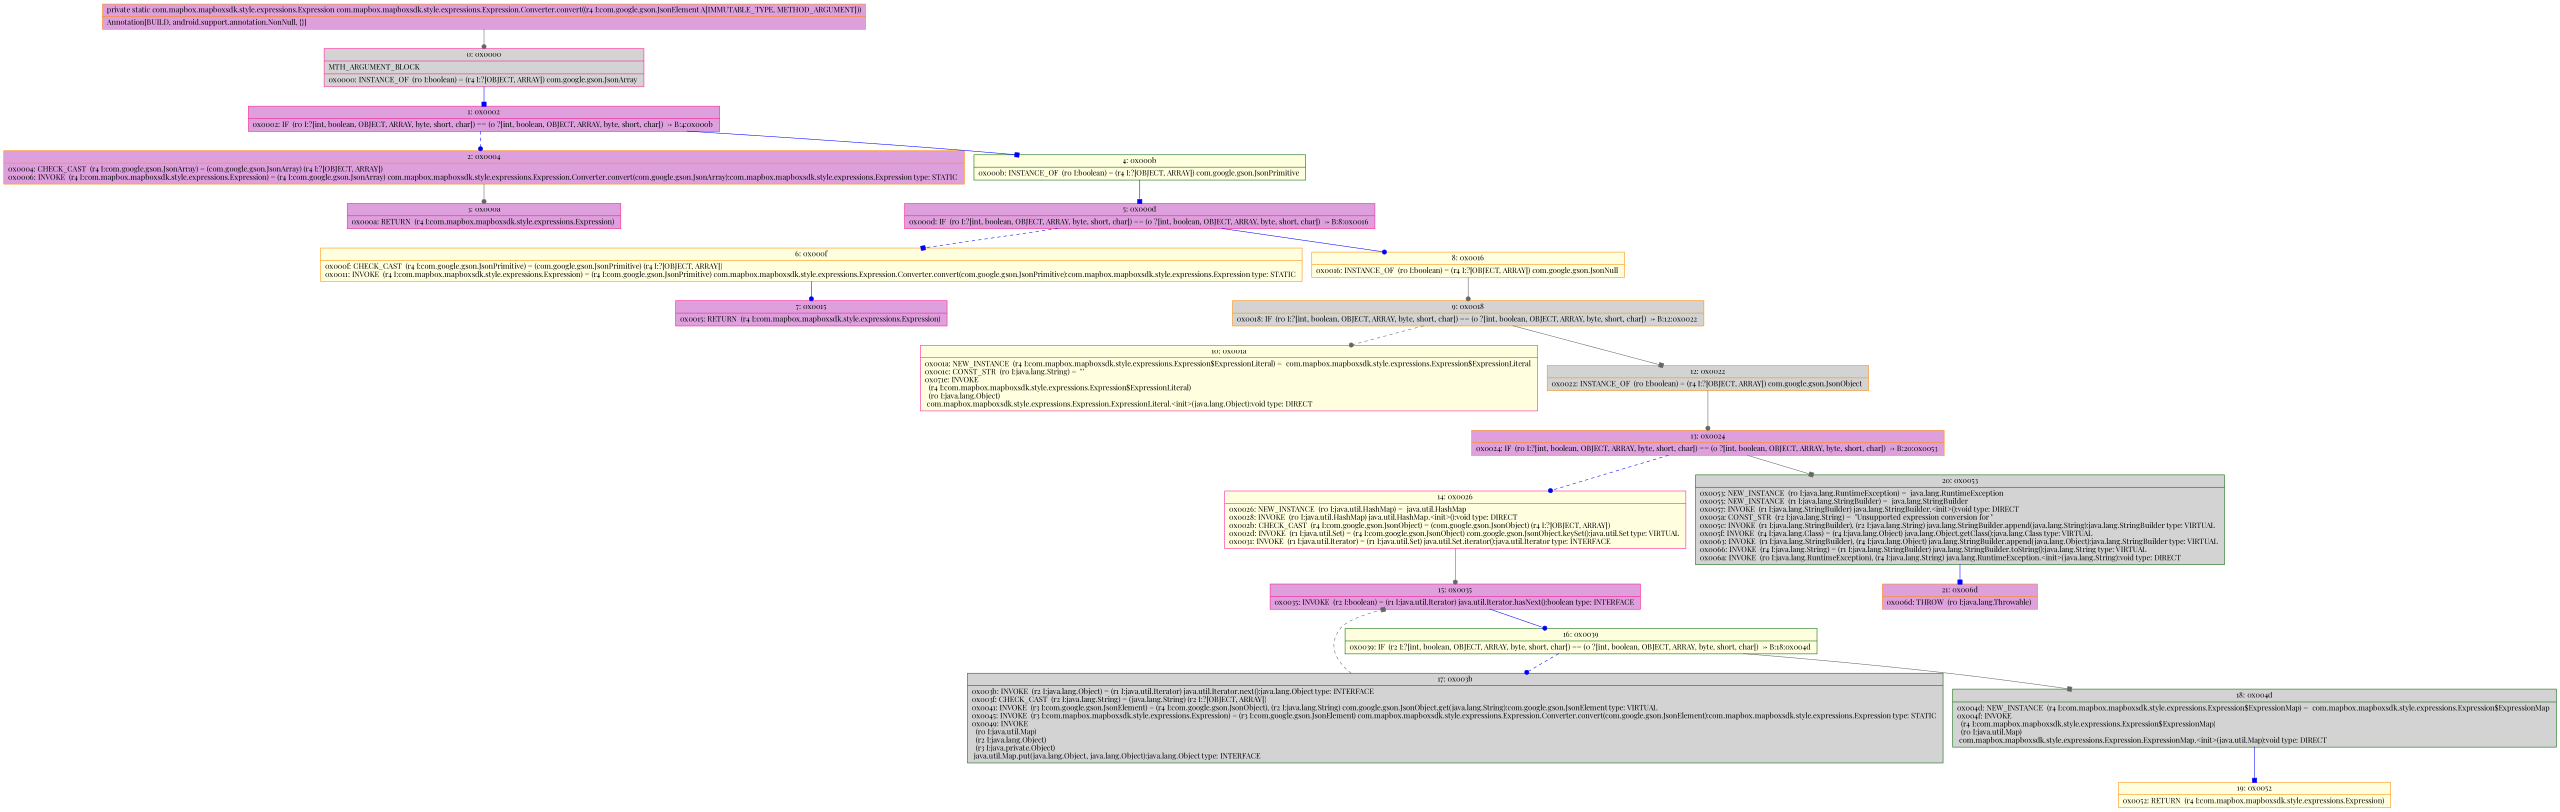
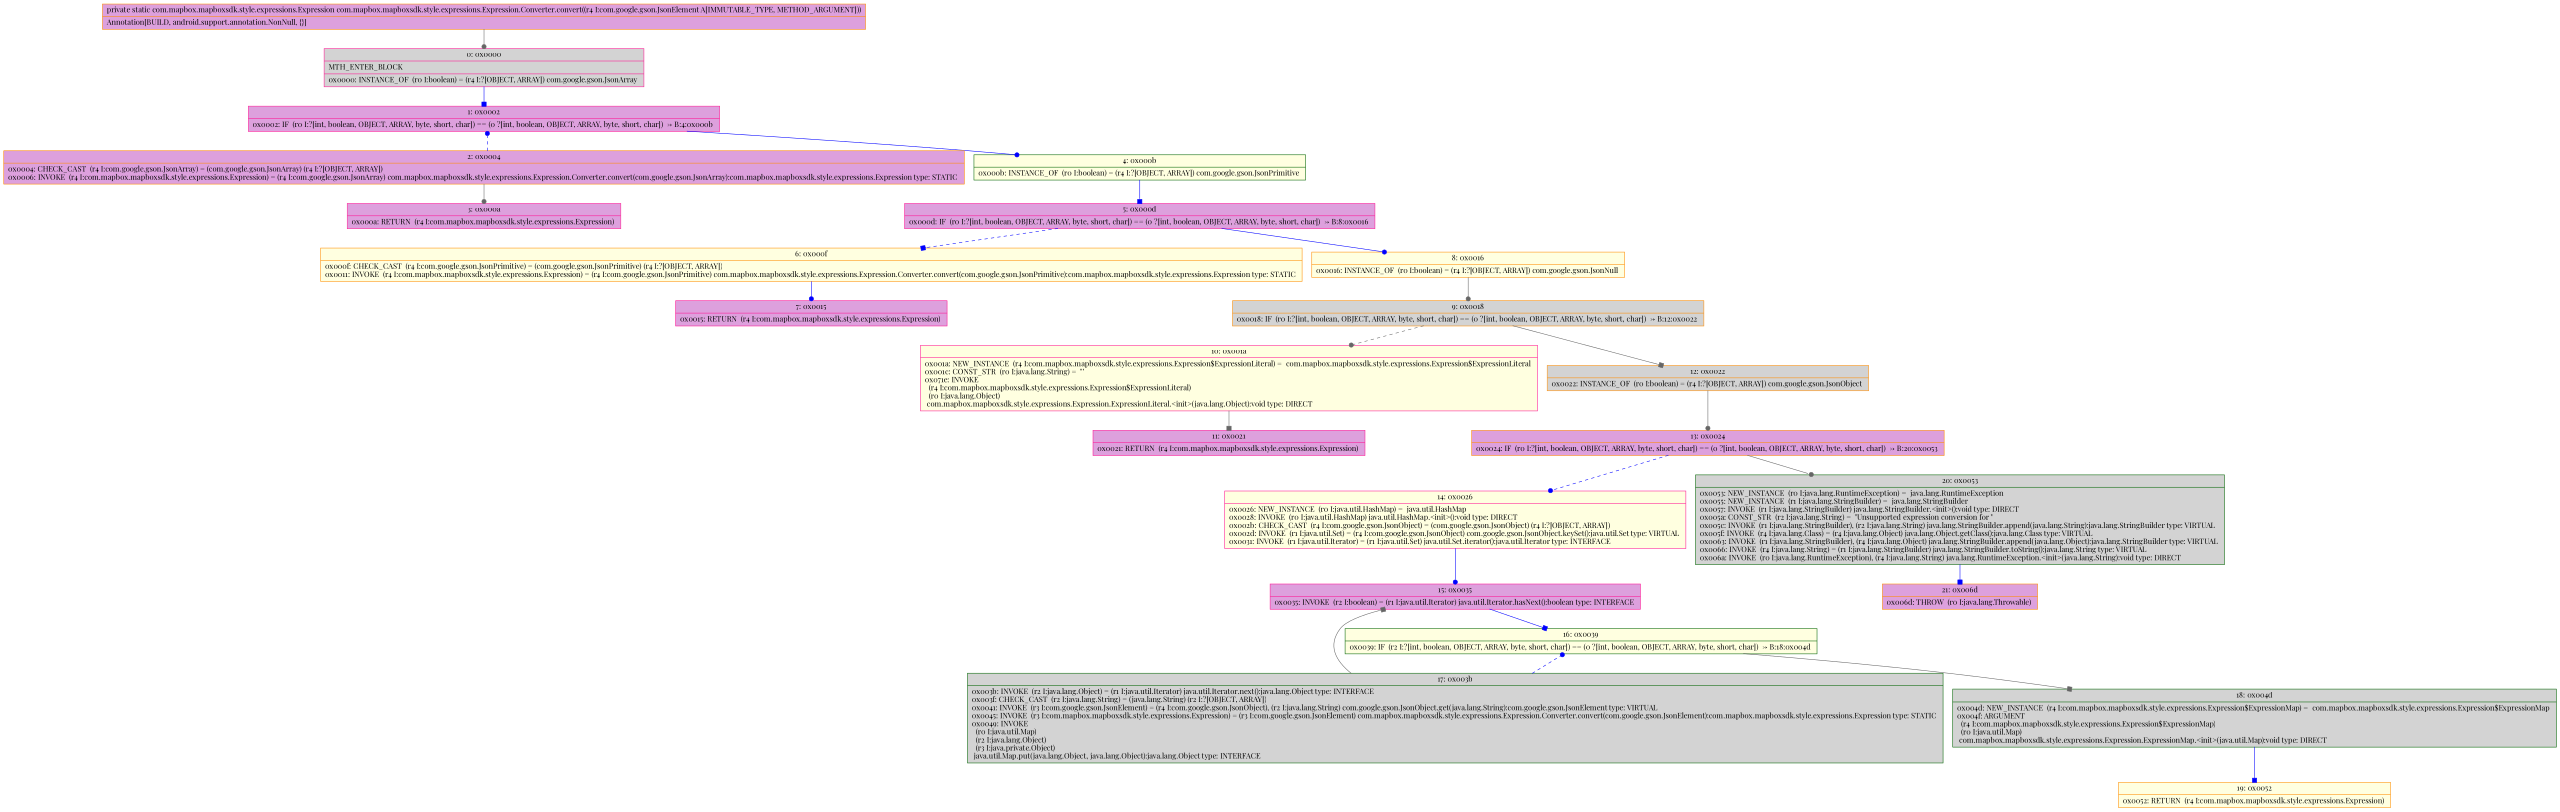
node "0: 0x0000": text "MTH_ARGUMENT_BLOCK" -> "MTH_ENTER_BLOCK"
edge "1: 0x0002" -> "2: 0x0004": reversed
edge "1: 0x0002" -> "4: 0x000b": arrowhead box -> dot
node "11: 0x0021": added
edge "13: 0x0024" -> "20: 0x0053": arrowhead box -> dot
edge "14: 0x0026" -> "15: 0x0035": color gray40 -> blue
edge "15: 0x0035" -> "16: 0x0039": arrowhead dot -> box
edge "17: 0x003b" -> "15: 0x0035": style dashed -> solid
edge "16: 0x0039" -> "17: 0x003b": reversed
node "18: 0x004d": text "0x004f: INVOKE" -> "0x004f: ARGUMENT"
